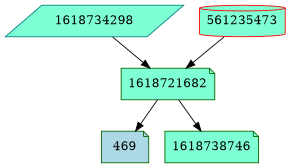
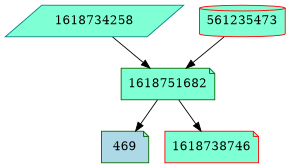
node "1618734298": label "1618734298" -> "1618734258"
node "1618721682": label "1618721682" -> "1618751682"
node "1618738746": color darkgreen -> red
